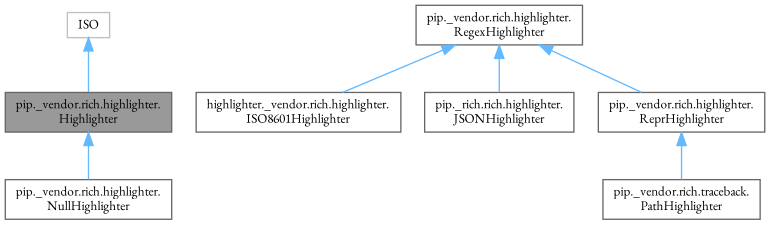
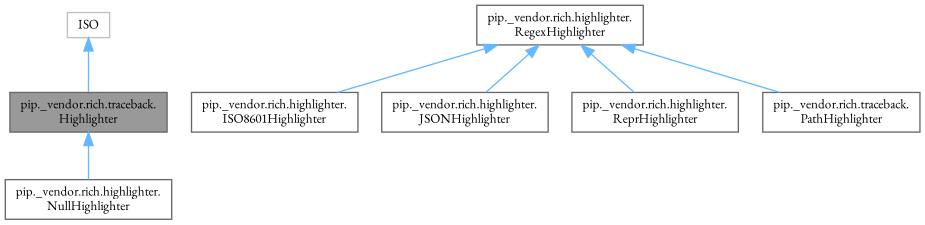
node "pip._vendor.rich.highlighter. Highlighter": label "pip._vendor.rich.highlighter. Highlighter" -> "pip._vendor.rich.traceback. Highlighter"
node "highlighter._vendor.rich.highlighter. ISO8601Highlighter": label "highlighter._vendor.rich.highlighter. ISO8601Highlighter" -> "pip._vendor.rich.highlighter. ISO8601Highlighter"
node "pip._rich.rich.highlighter. JSONHighlighter": label "pip._rich.rich.highlighter. JSONHighlighter" -> "pip._vendor.rich.highlighter. JSONHighlighter"
edge "pip._vendor.rich.traceback. PathHighlighter" -> "pip._vendor.rich.highlighter. ReprHighlighter": now "pip._vendor.rich.traceback. PathHighlighter" -> "pip._vendor.rich.highlighter. RegexHighlighter"
